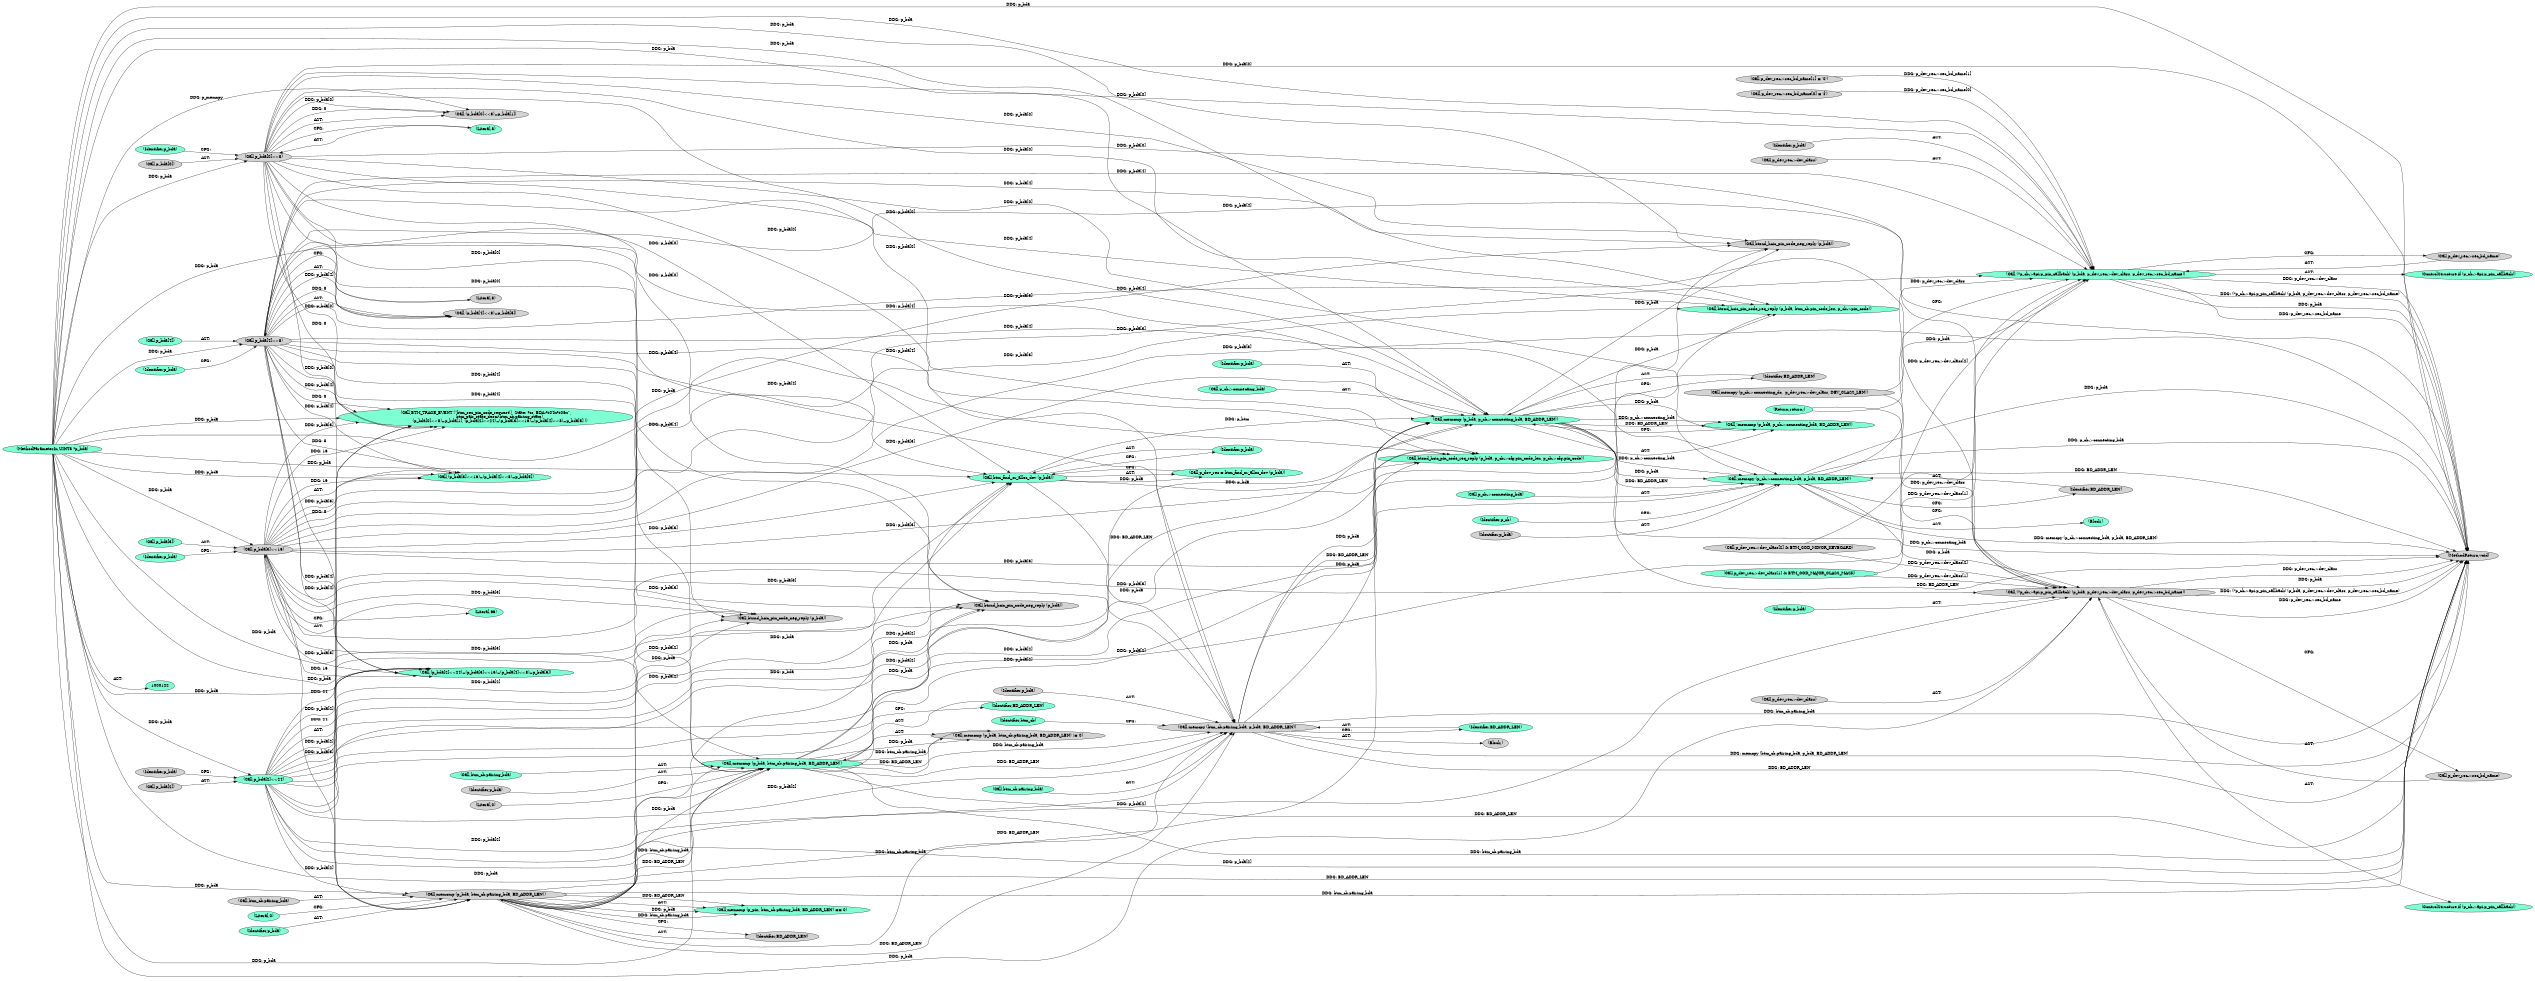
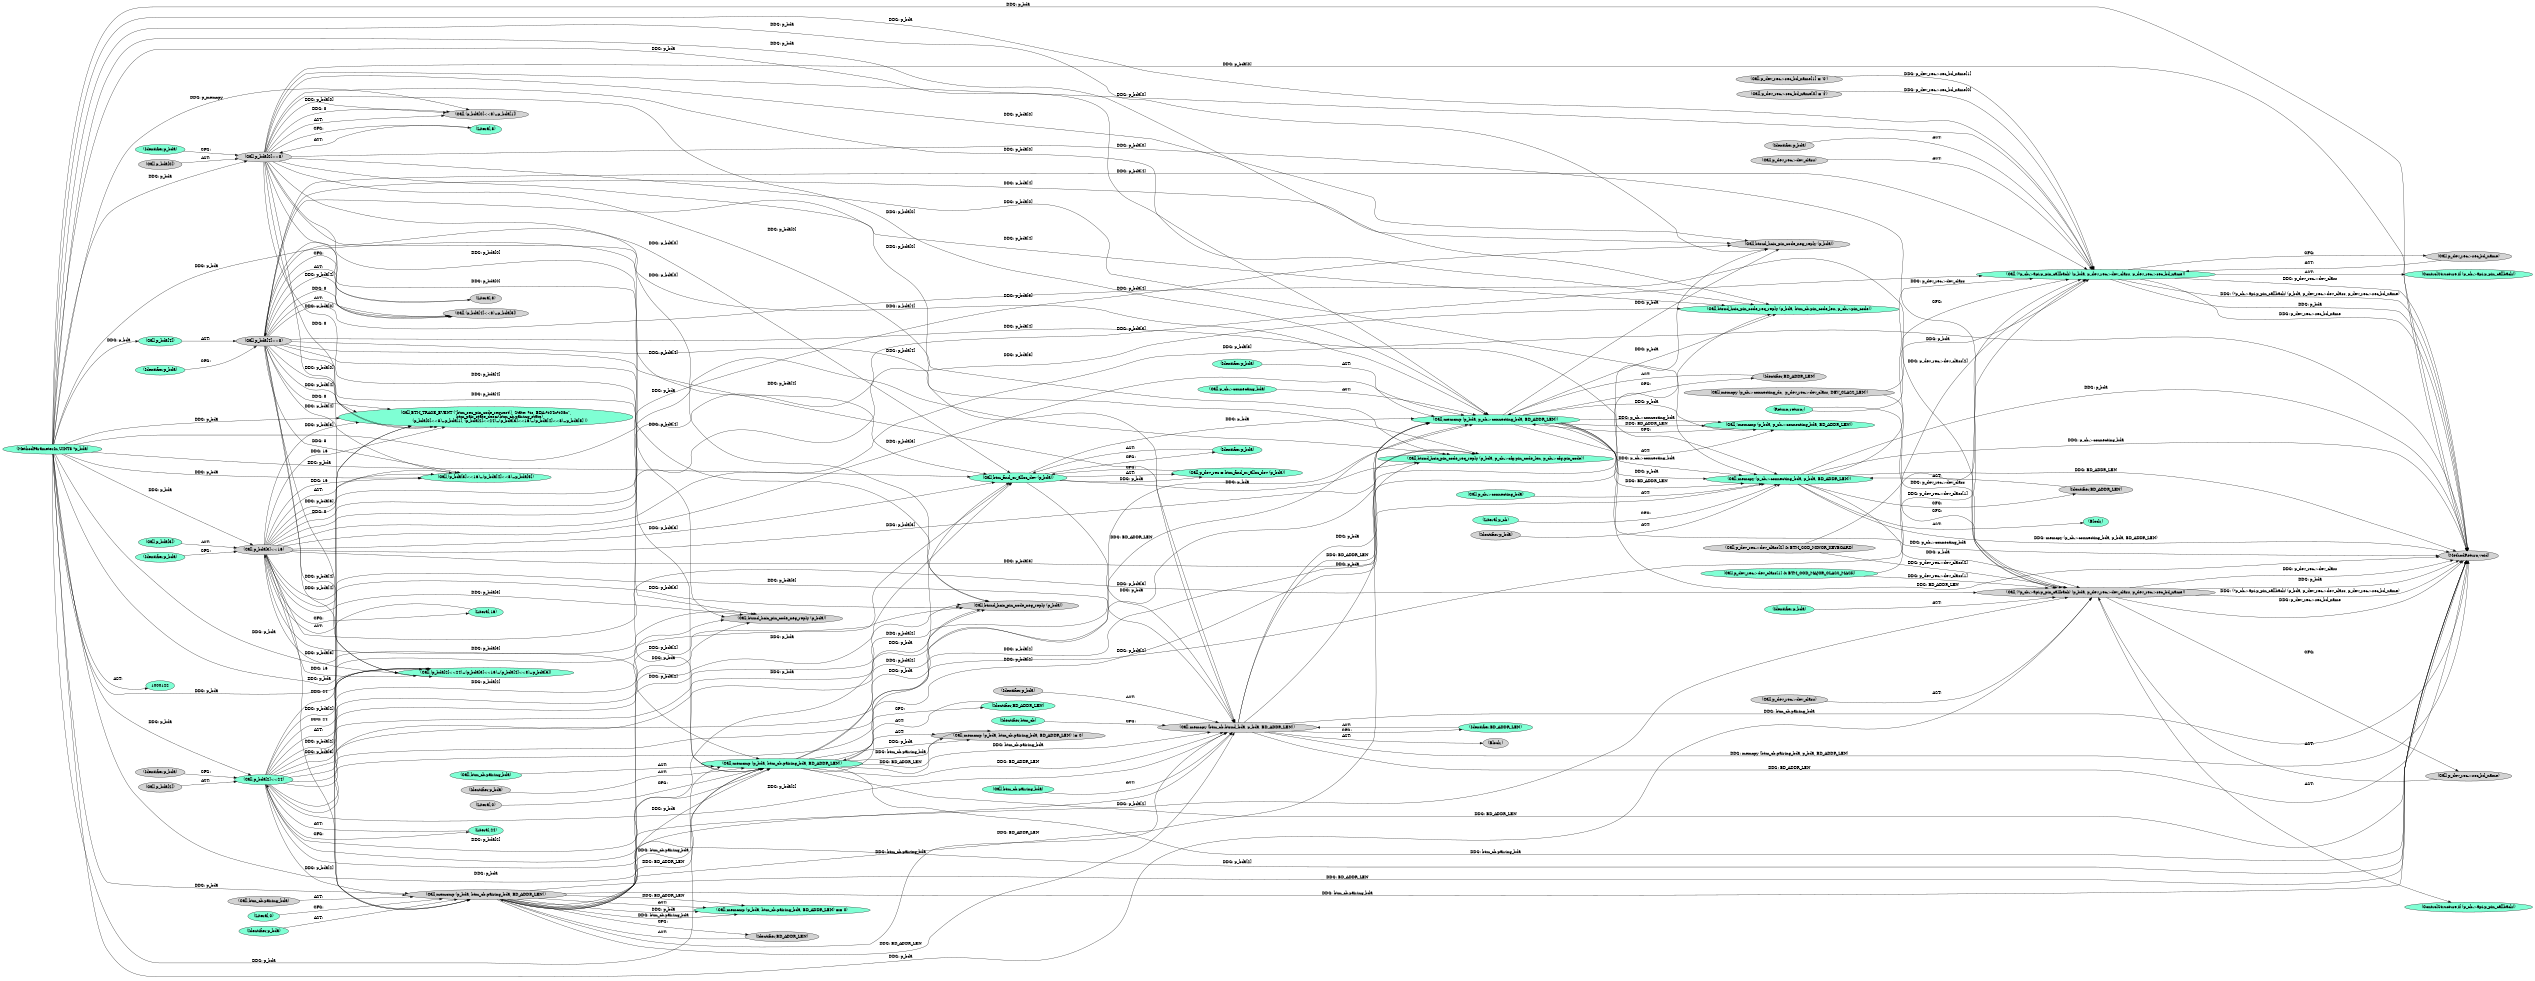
edge "(Call,p_bda[4]<<8)" -> "(MethodReturn,void)": removed, label "DDG: p_bda[4]"
edge "(MethodParameterIn,UINT8 *p_bda)" -> "(Call,p_bda[4]<<8)": now "(MethodParameterIn,UINT8 *p_bda)" -> "(Call,p_bda[4])"
edge "(Call,btm_find_or_alloc_dev (p_bda))" -> "(Call,memcmp (p_bda, p_cb->connecting_bda, BD_ADDR_LEN))": label "DDG: p_btm" -> "DDG: p_bda"
node "(Identifier,p_cb)": label "(Identifier,p_cb)" -> "(Literal,p_cb)"
node "(Literal,66)": label "(Literal,66)" -> "(Literal,16)"
node "(Call,memcpy (btm_cb.pairing_bda, p_bda, BD_ADDR_LEN))": label "(Call,memcpy (btm_cb.pairing_bda, p_bda, BD_ADDR_LEN))" -> "(Call,memcpy (btm_cb.btsnd_bda, p_bda, BD_ADDR_LEN))"
node "(Literal,24)": added
node "(Call,memcmp (p_pin, btm_cb.pairing_bda, BD_ADDR_LEN) == 0)": label "(Call,memcmp (p_pin, btm_cb.pairing_bda, BD_ADDR_LEN) == 0)" -> "(Call,memcmp (p_bda, btm_cb.pairing_bda, BD_ADDR_LEN) == 0)"
